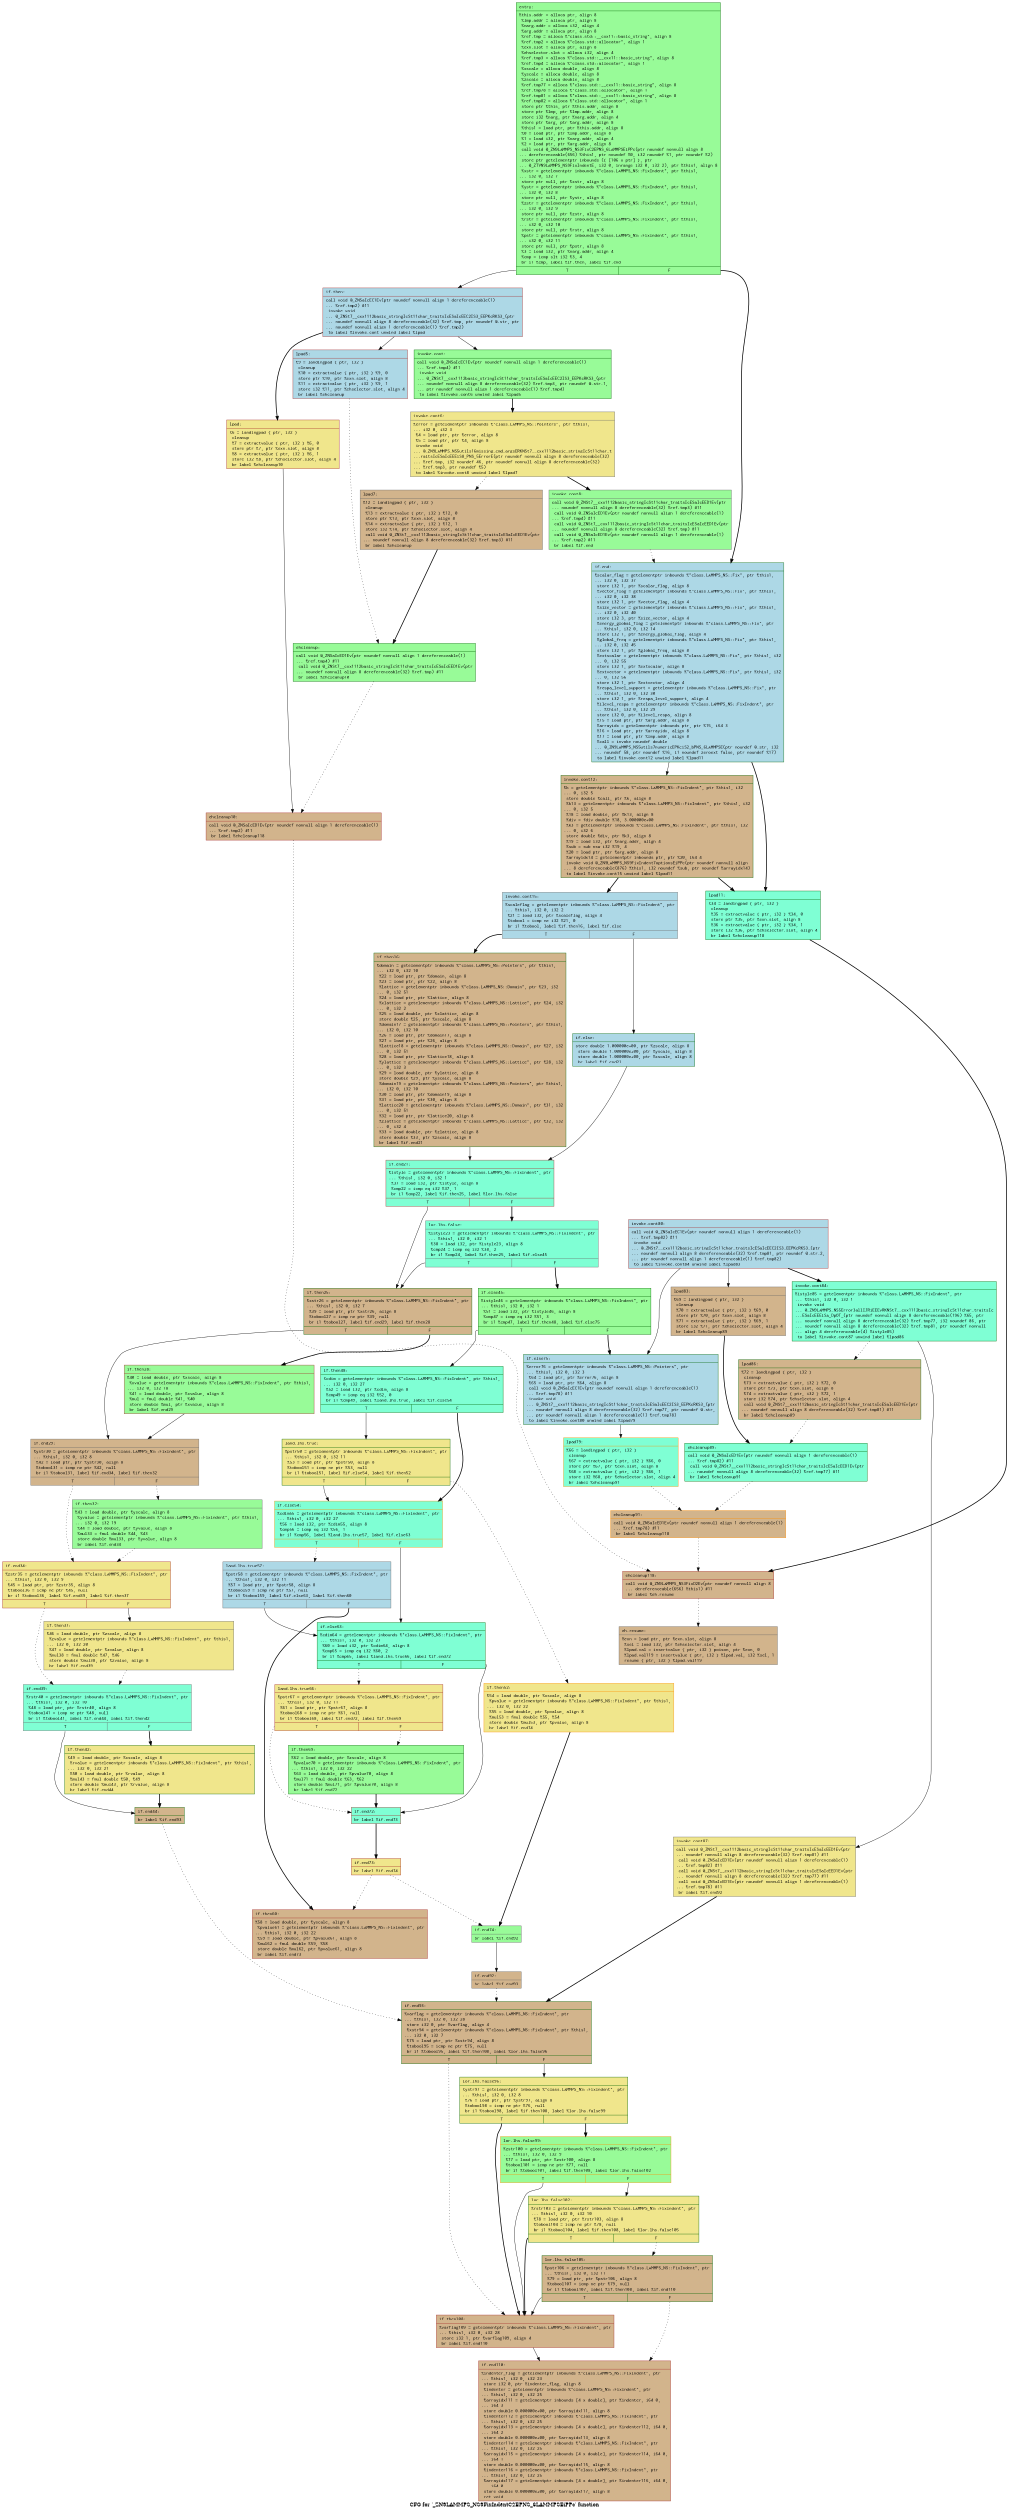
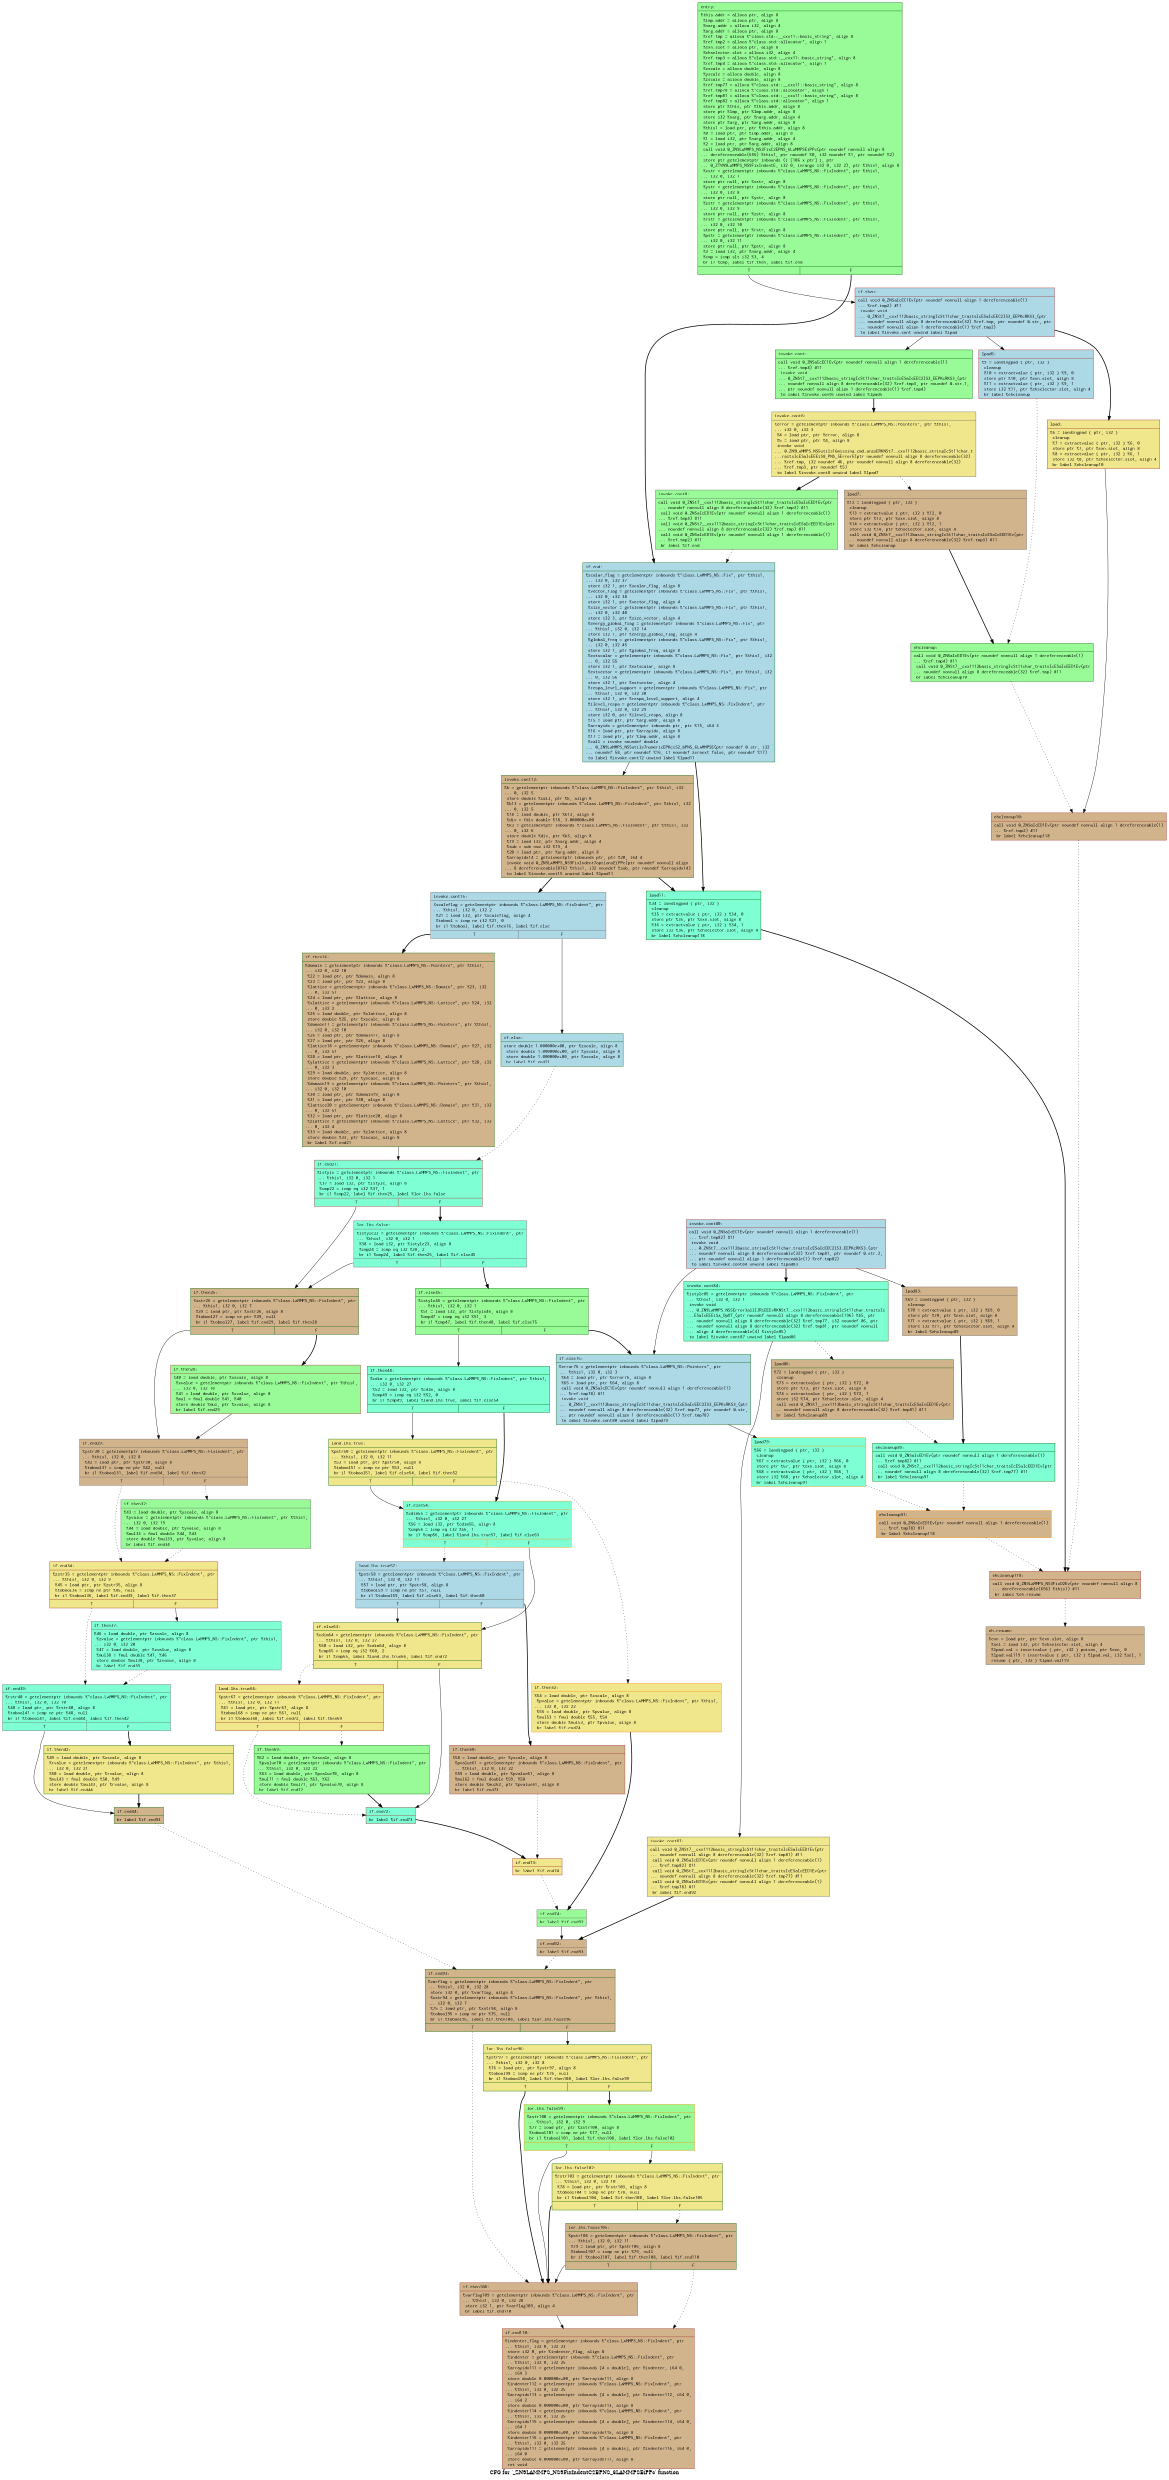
edge "if.else:" -> "if.end21:": style solid -> dotted
node "if.then37:": fillcolor khaki -> aquamarine
node "if.else63:": fillcolor aquamarine -> khaki
edge "if.end73:" -> "if.then60:": reversed
edge "invoke.cont87:" -> "if.end93:": now "invoke.cont87:" -> "if.end92:"
